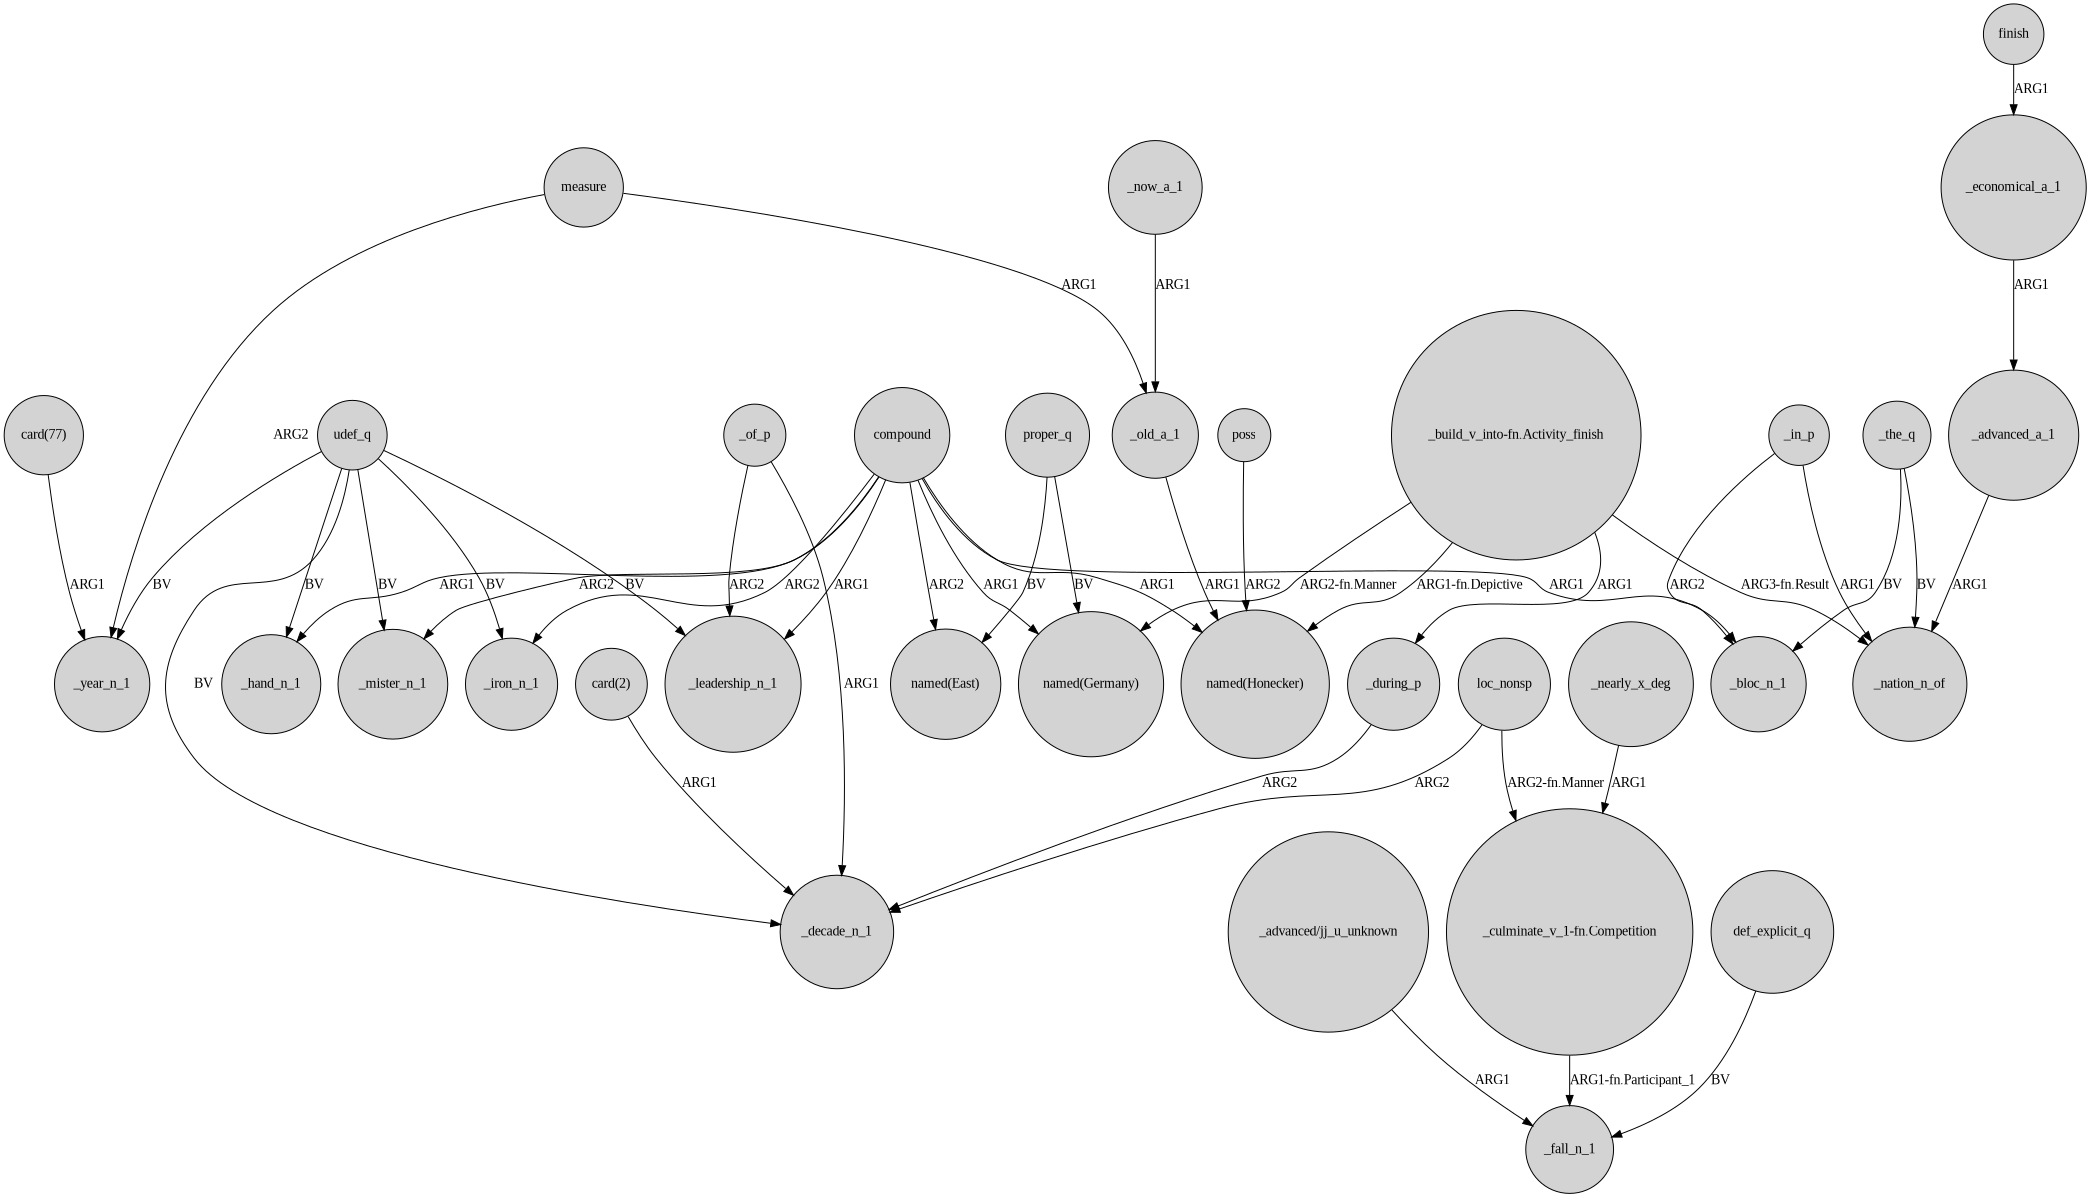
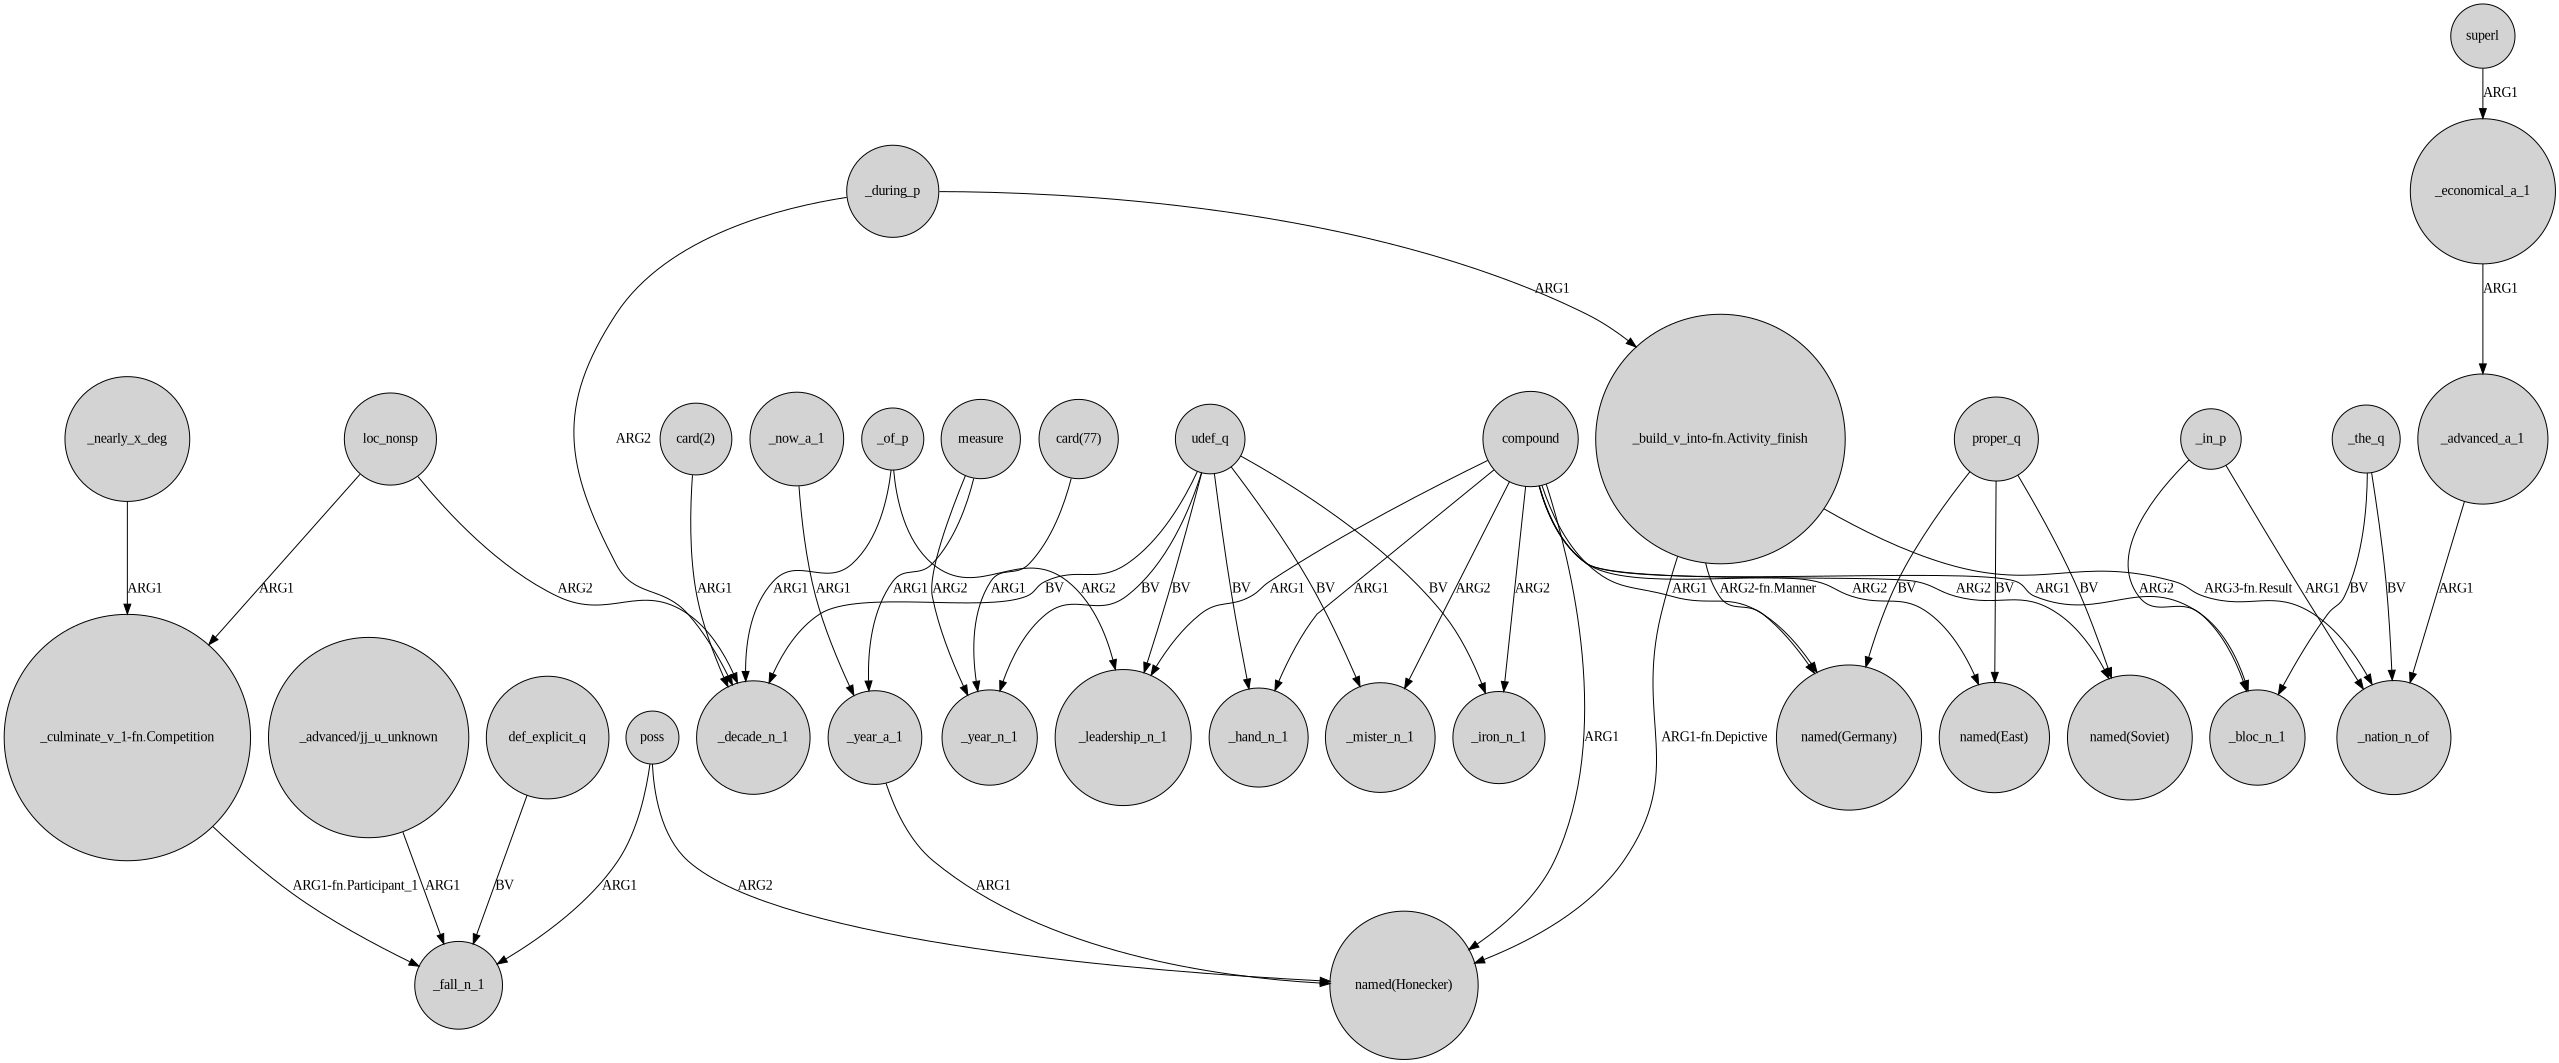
node "finish": label "finish" -> "superl"
node "_old_a_1": label "_old_a_1" -> "_year_a_1"
edge "_build_v_into-fn.Activity_finish" -> "_during_p": reversed
node "named(Soviet)": added
edge "loc_nonsp" -> "_culminate_v_1-fn.Competition": label "ARG2-fn.Manner" -> "ARG1"
edge "poss" -> "_fall_n_1": added, label "ARG1"
